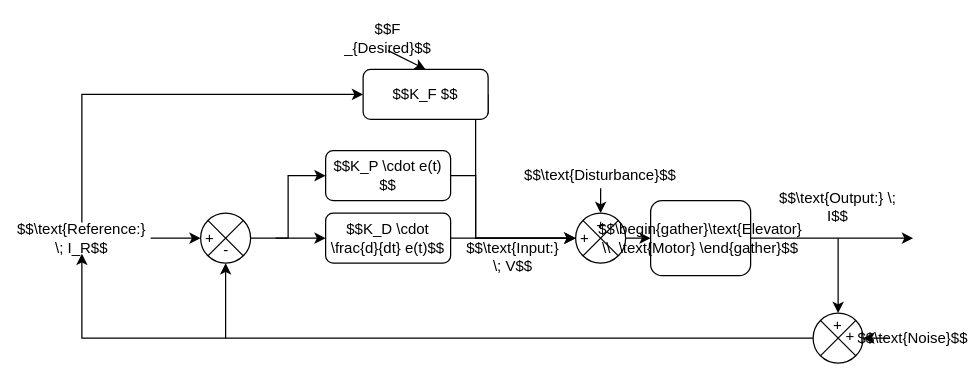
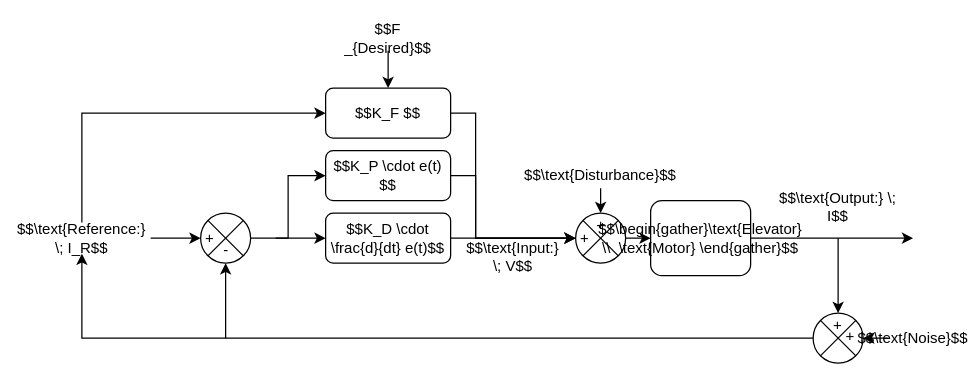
node "$$K_F $$": moved (426, 94) -> (388, 113)
